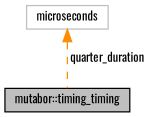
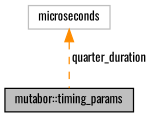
node "mutabor::timing_timing": label "mutabor::timing_timing" -> "mutabor::timing_params"
